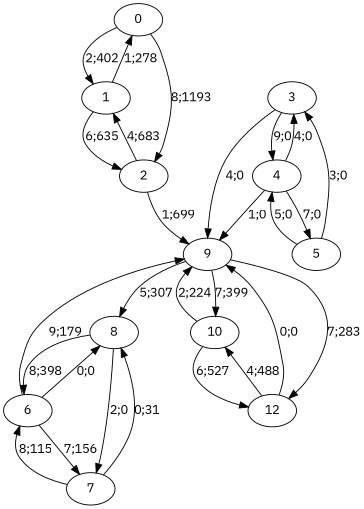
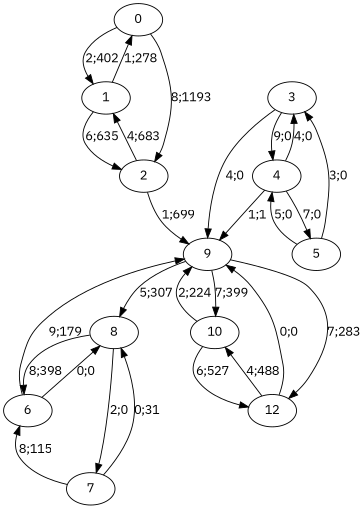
edge "4" -> "9": label "1;0" -> "1;1"
edge "6" -> "7": removed, label "7;156"
